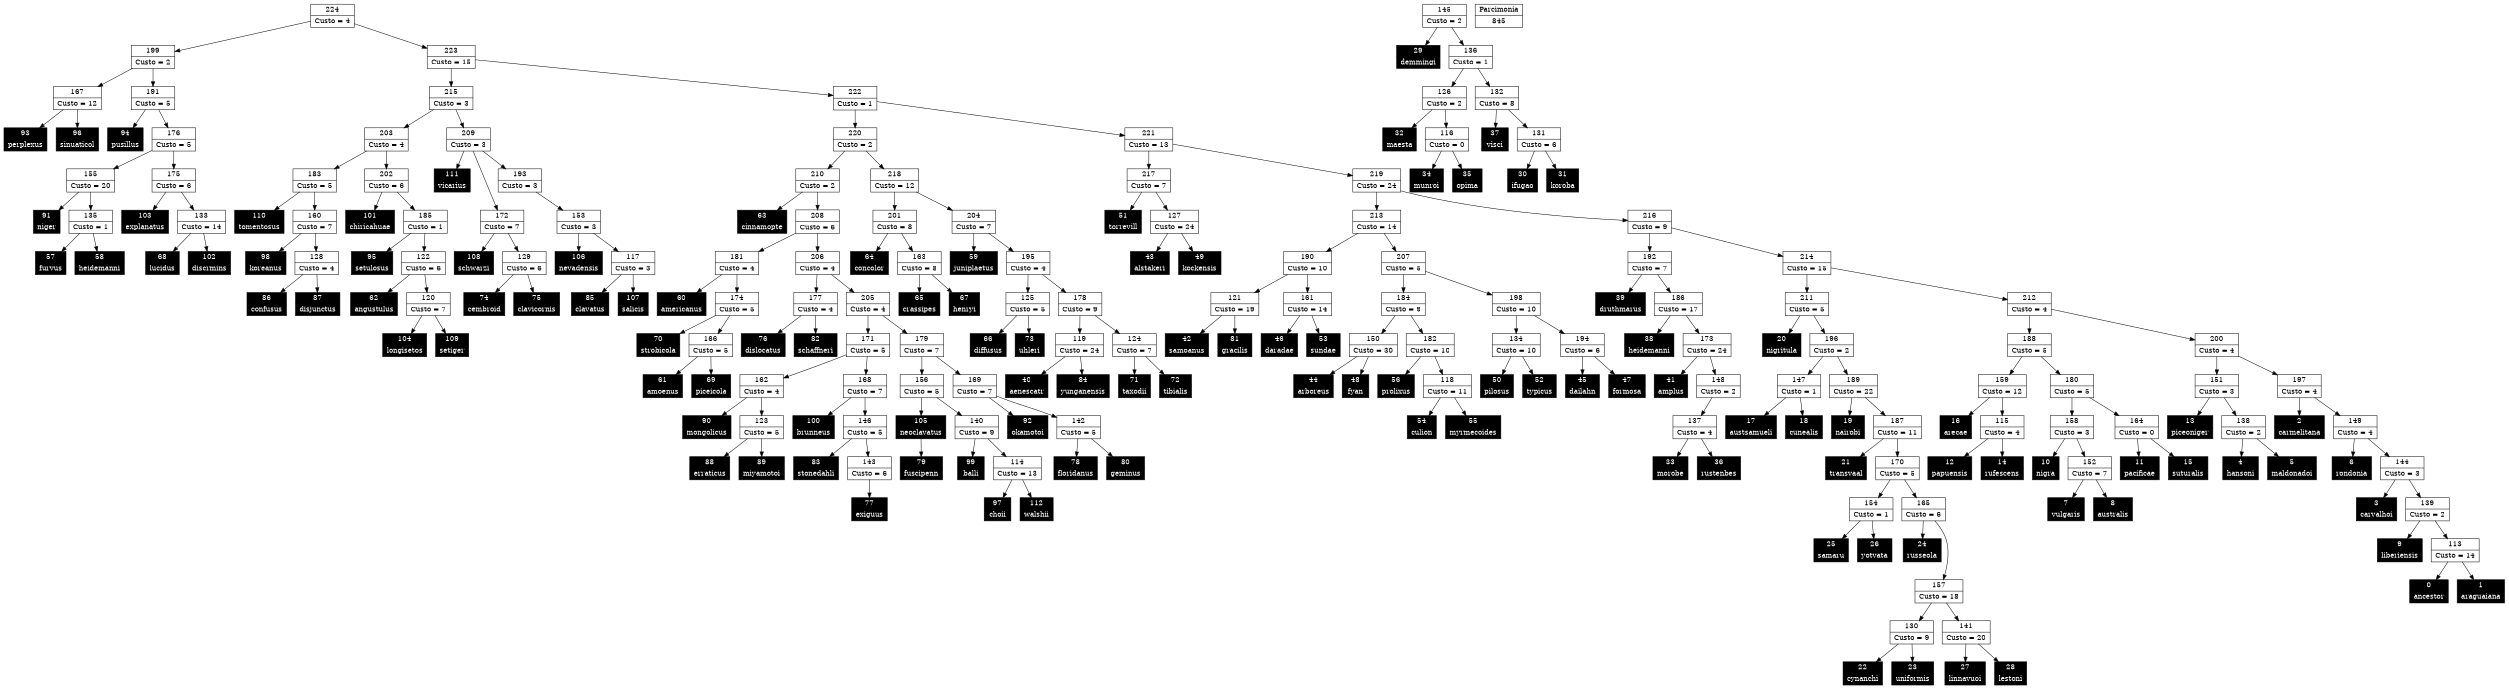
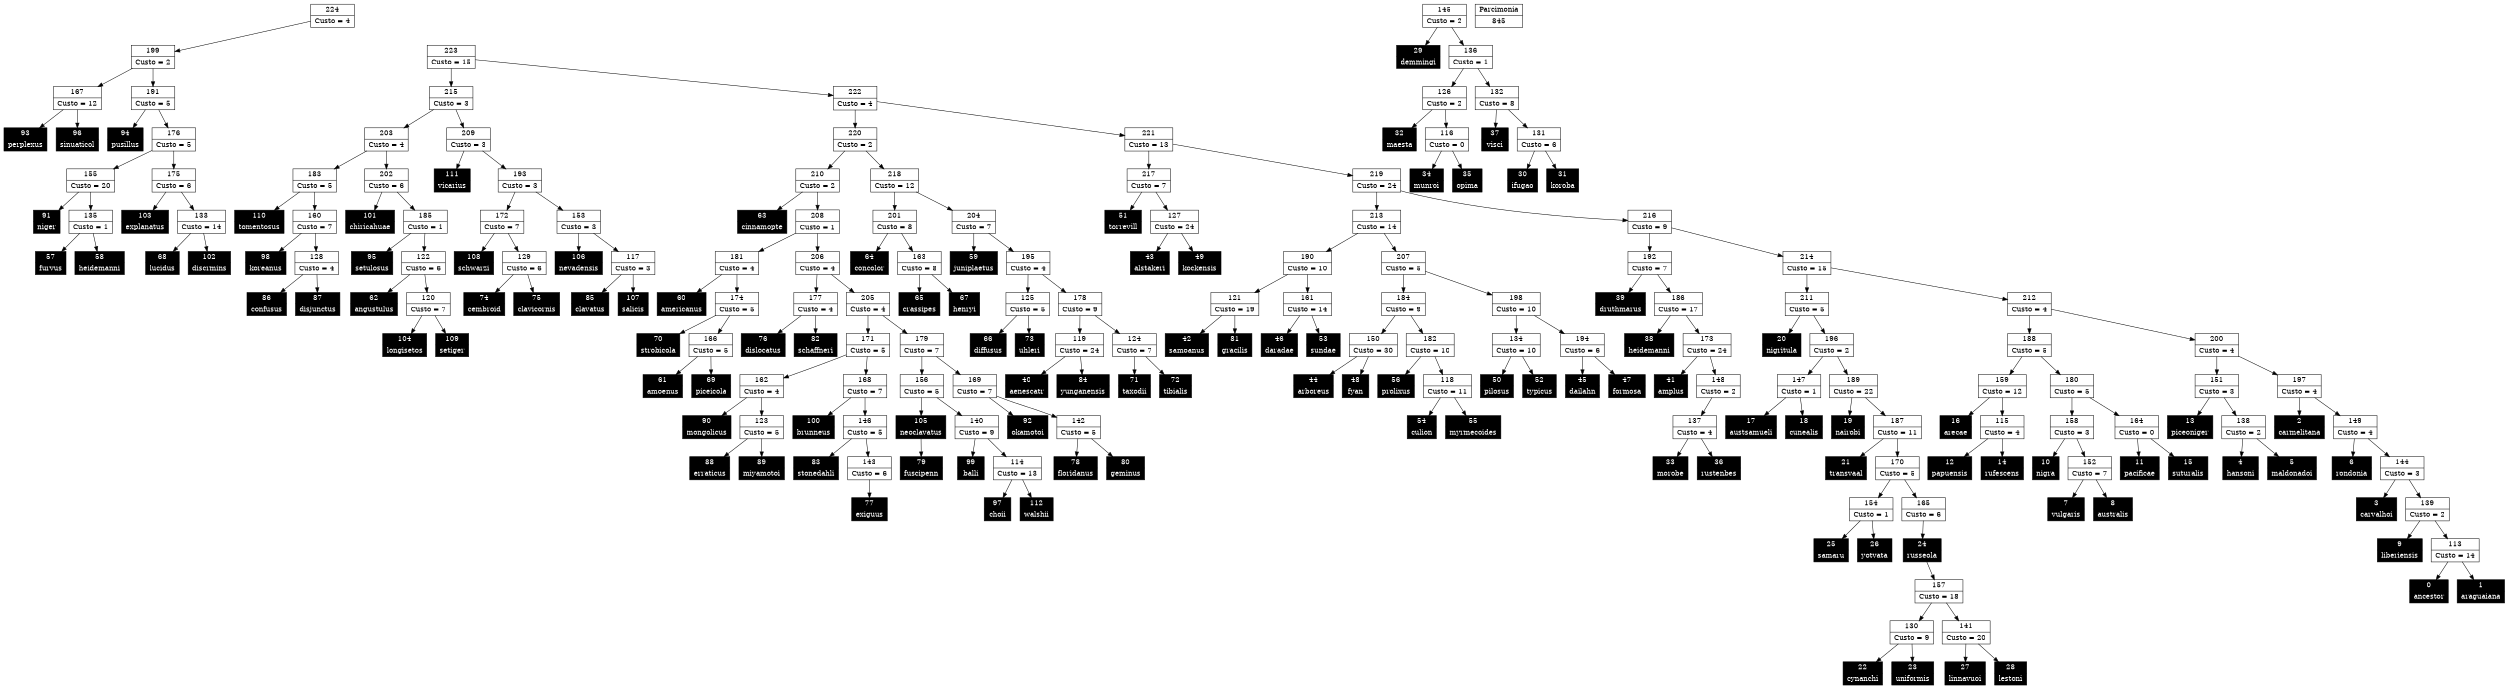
edge "224" -> "223": removed
node "222": text "Custo = 1" -> "Custo = 4"
edge "209" -> "172": now "193" -> "172"
node "208": text "Custo = 6" -> "Custo = 1"
edge "165" -> "157": now "24" -> "157"
